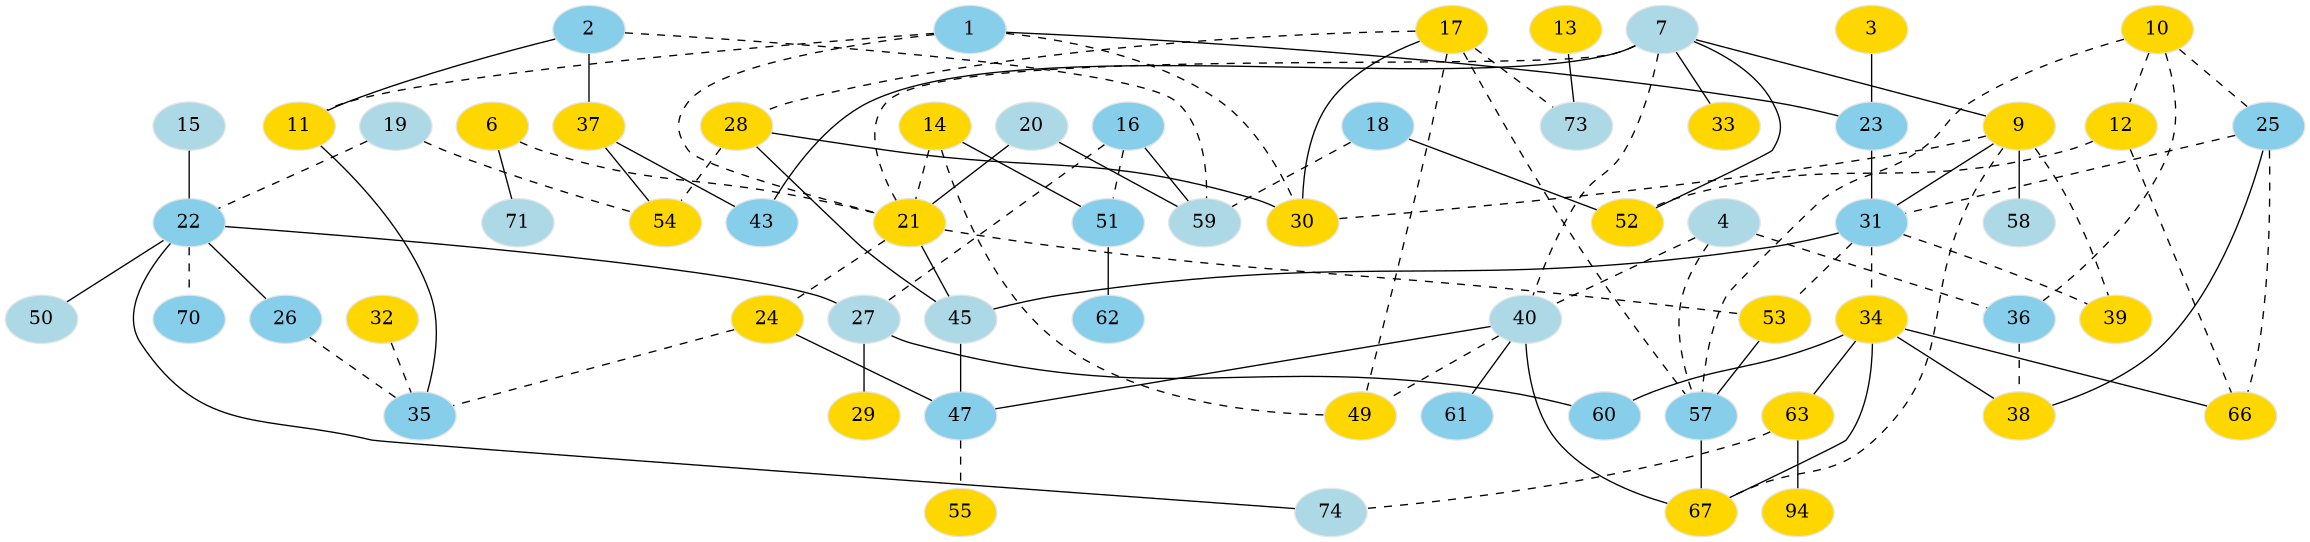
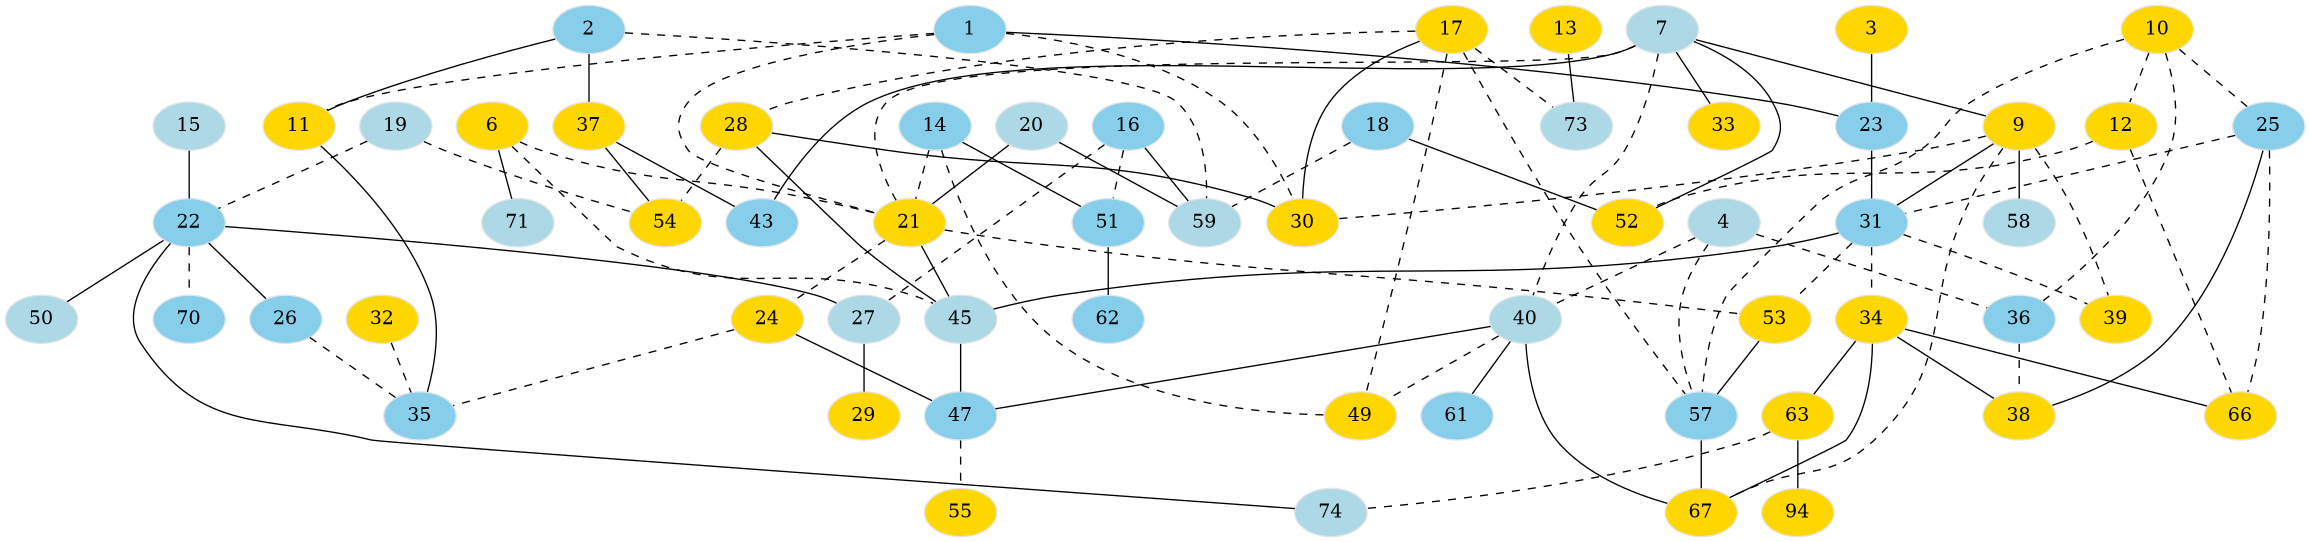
node "14": fillcolor gold -> skyblue
edge "6" -- "45": added
node "60": removed
